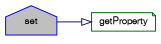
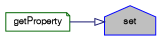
edge "set" -> "getProperty": reversed
